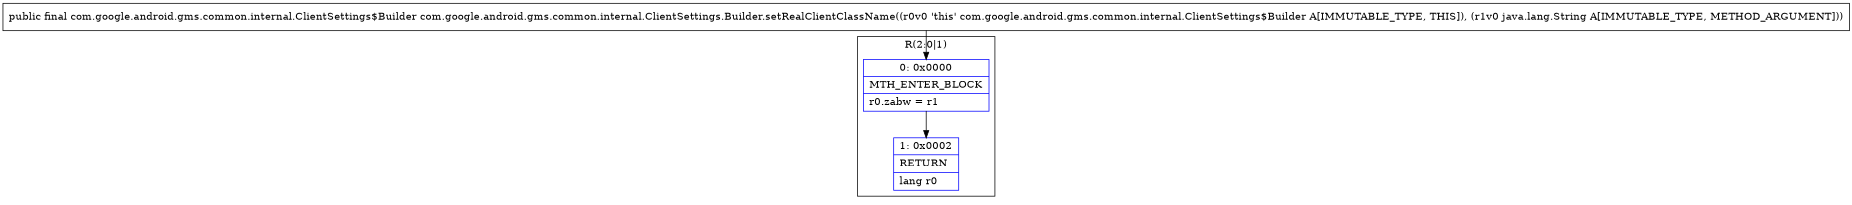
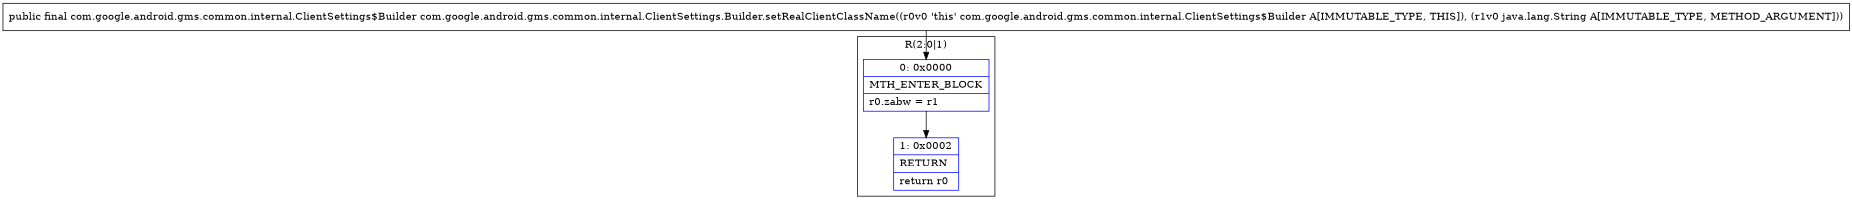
node "1: 0x0002": text "lang r0" -> "return r0"
